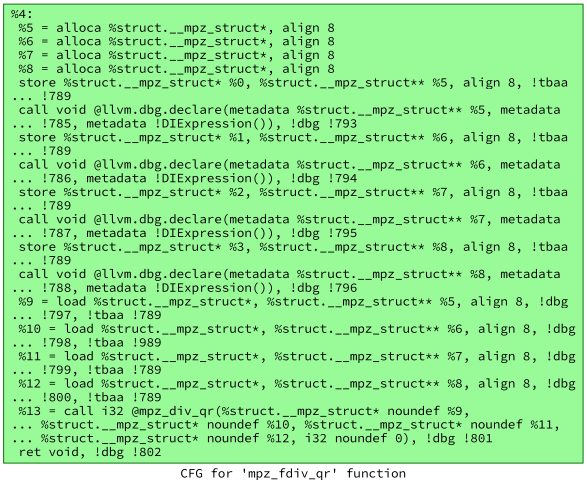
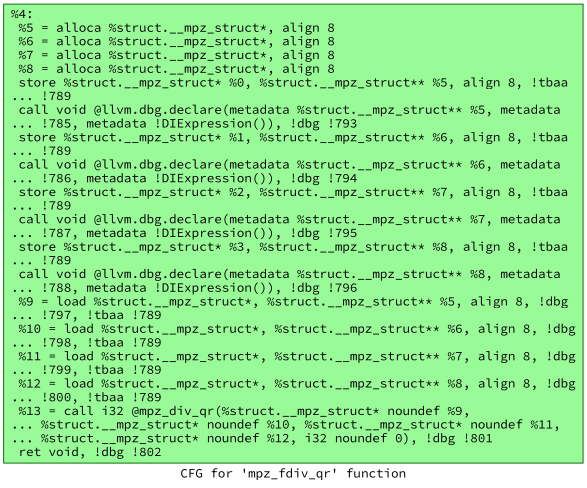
node "%4:": text "... !798, !tbaa !989" -> "... !798, !tbaa !789"
